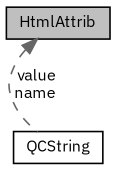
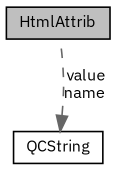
edge "QCString" -> "HtmlAttrib": reversed
